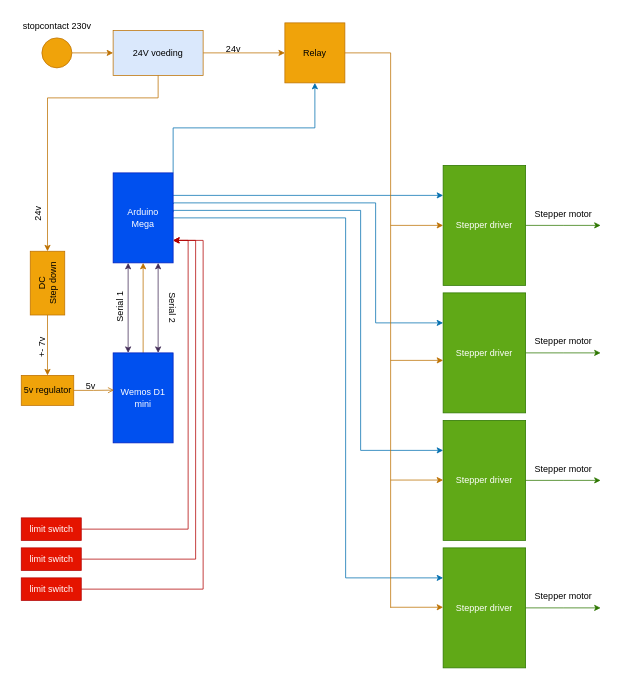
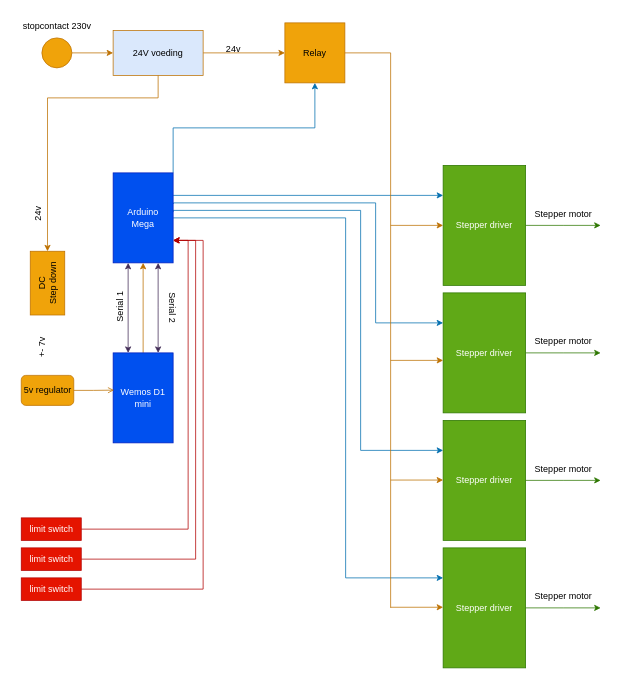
edge "DC Step down" -> "5v regulator": removed
node "5v": removed
node "5v regulator": shape rectangle -> rounded rectangle
